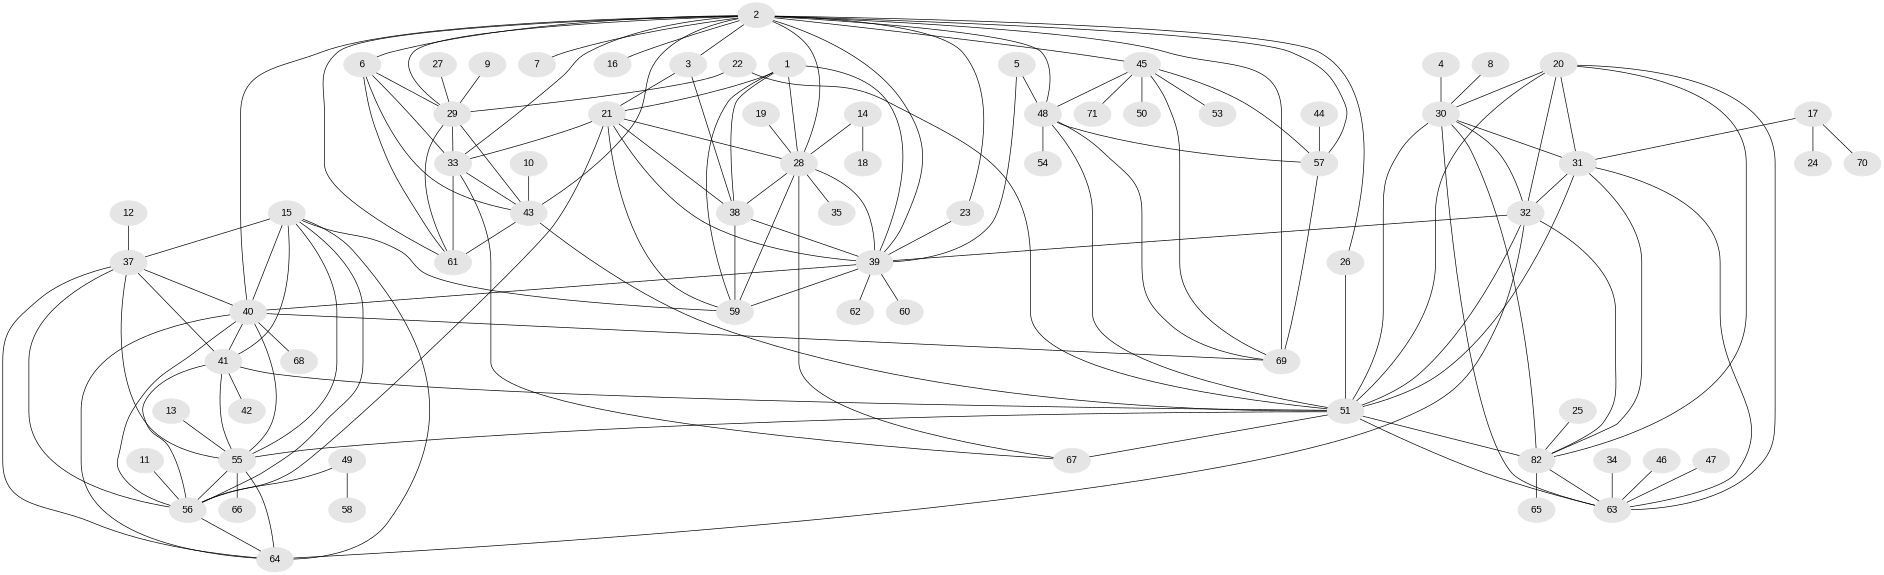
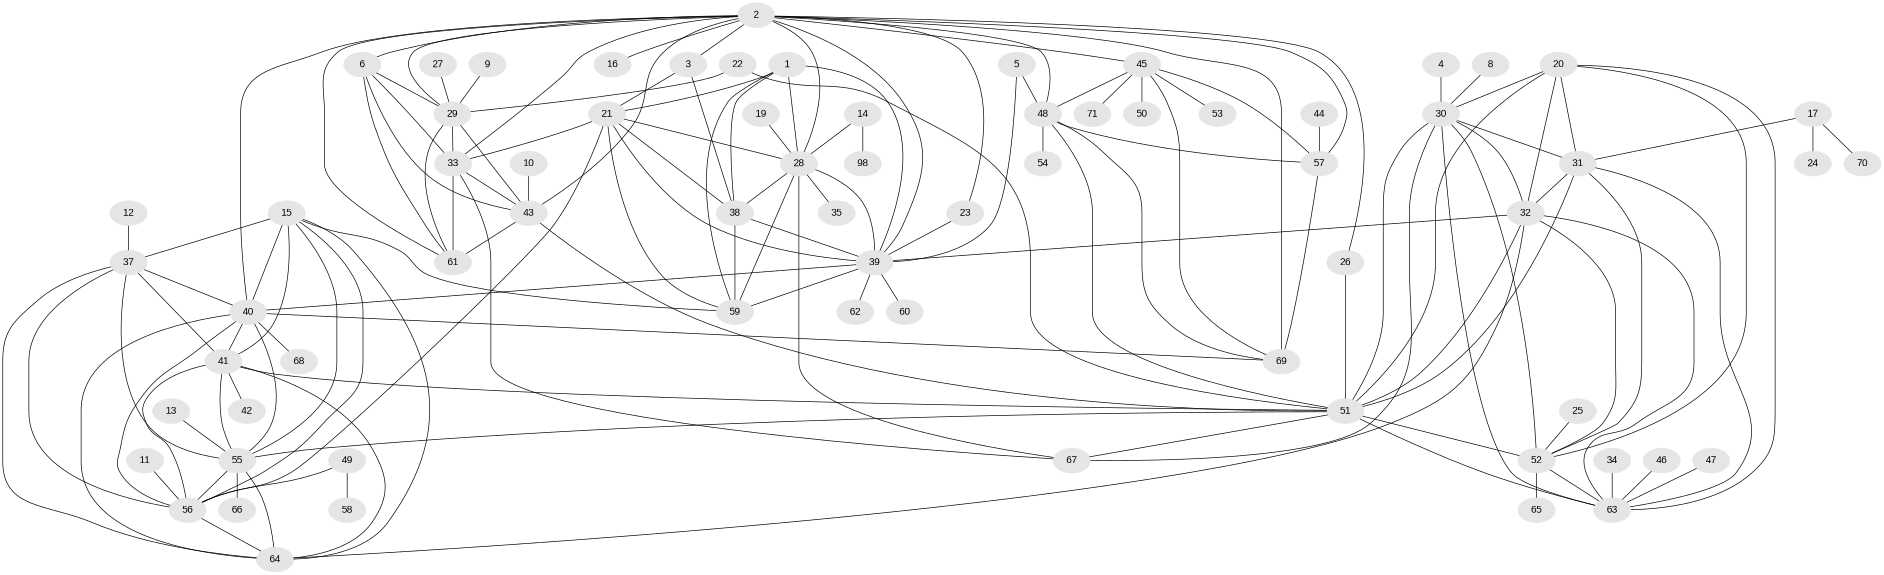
node "7": removed
node "18": label "18" -> "98"
edge "32" -- "63": added
edge "30" -- "67": added
edge "41" -- "64": added
node "82": label "82" -> "52"
